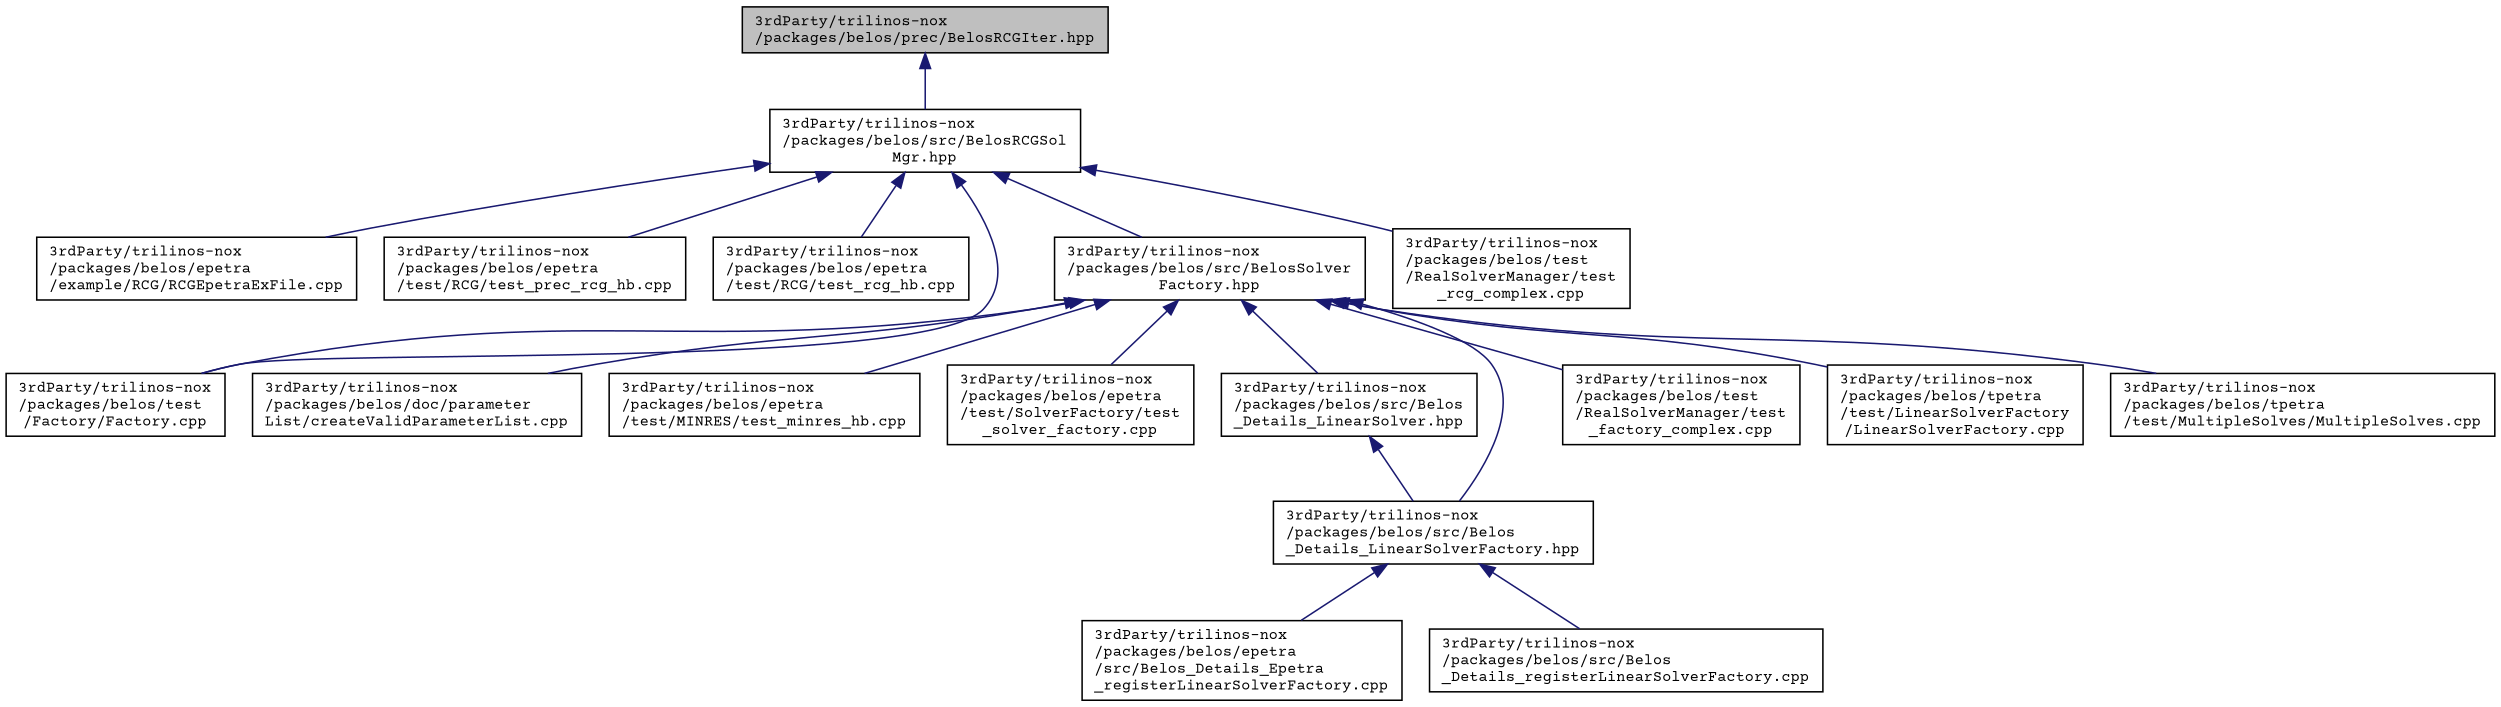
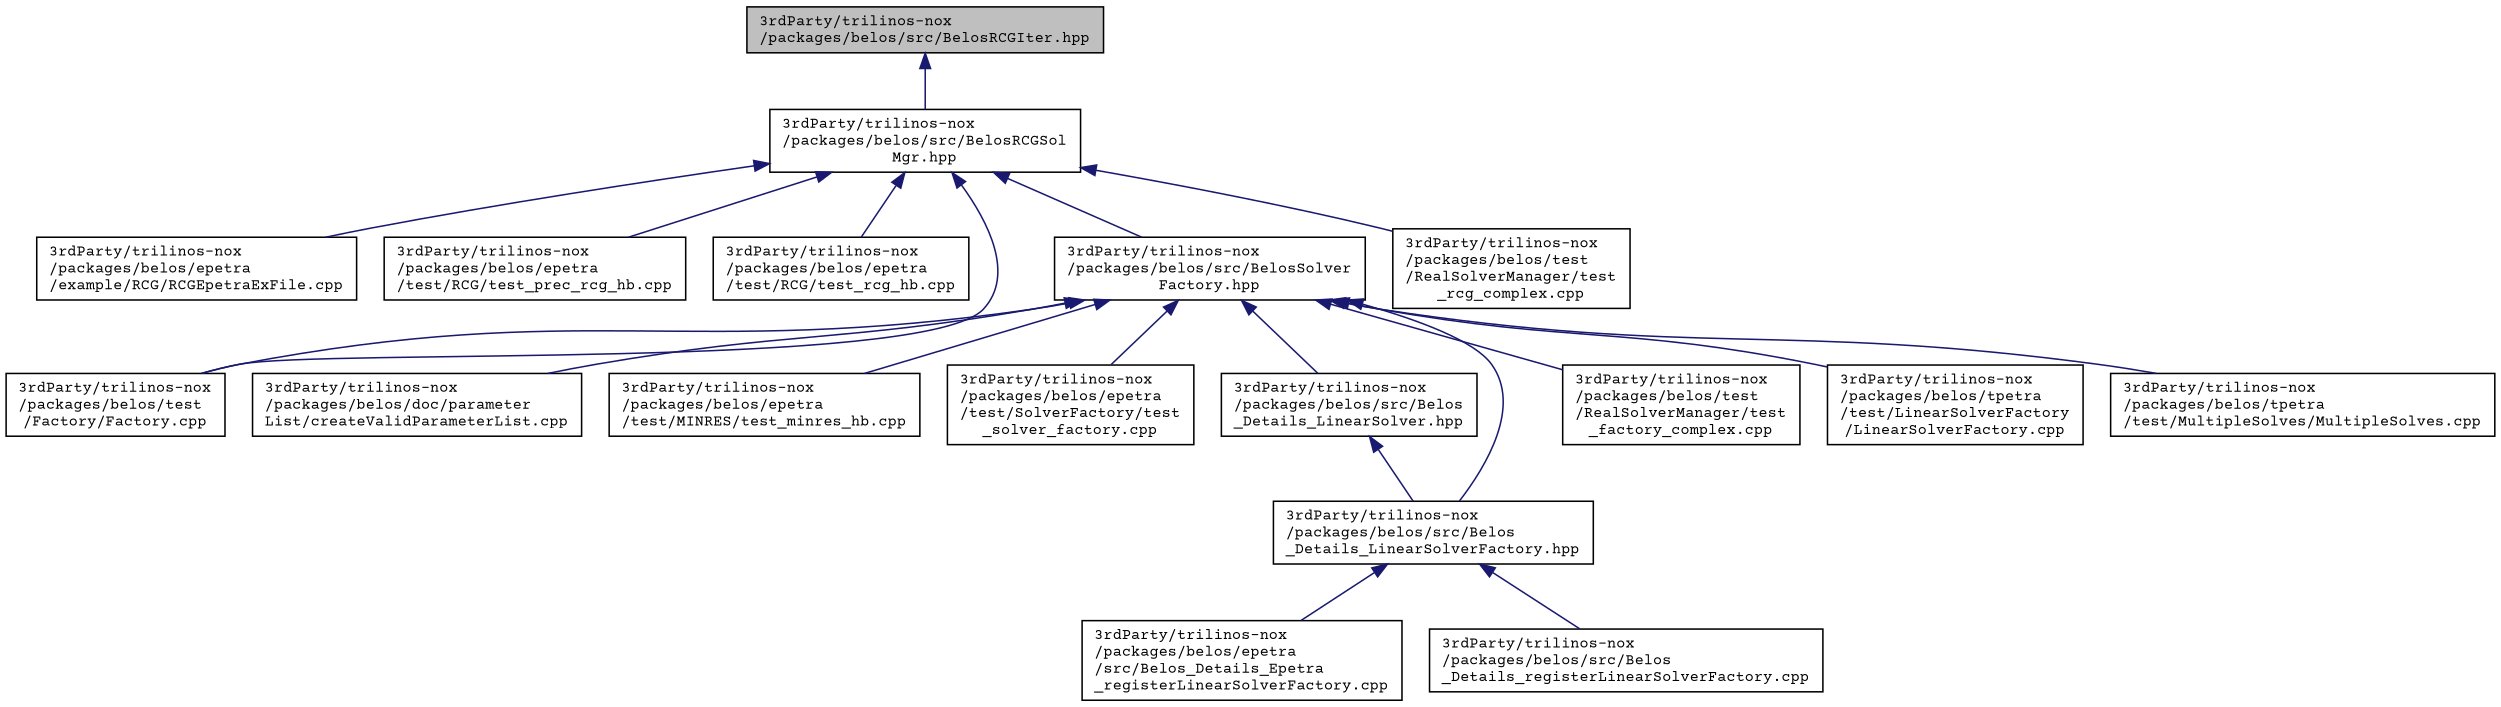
node "3rdParty/trilinos-nox /packages/belos/prec/BelosRCGIter.hpp": label "3rdParty/trilinos-nox /packages/belos/prec/BelosRCGIter.hpp" -> "3rdParty/trilinos-nox /packages/belos/src/BelosRCGIter.hpp"
